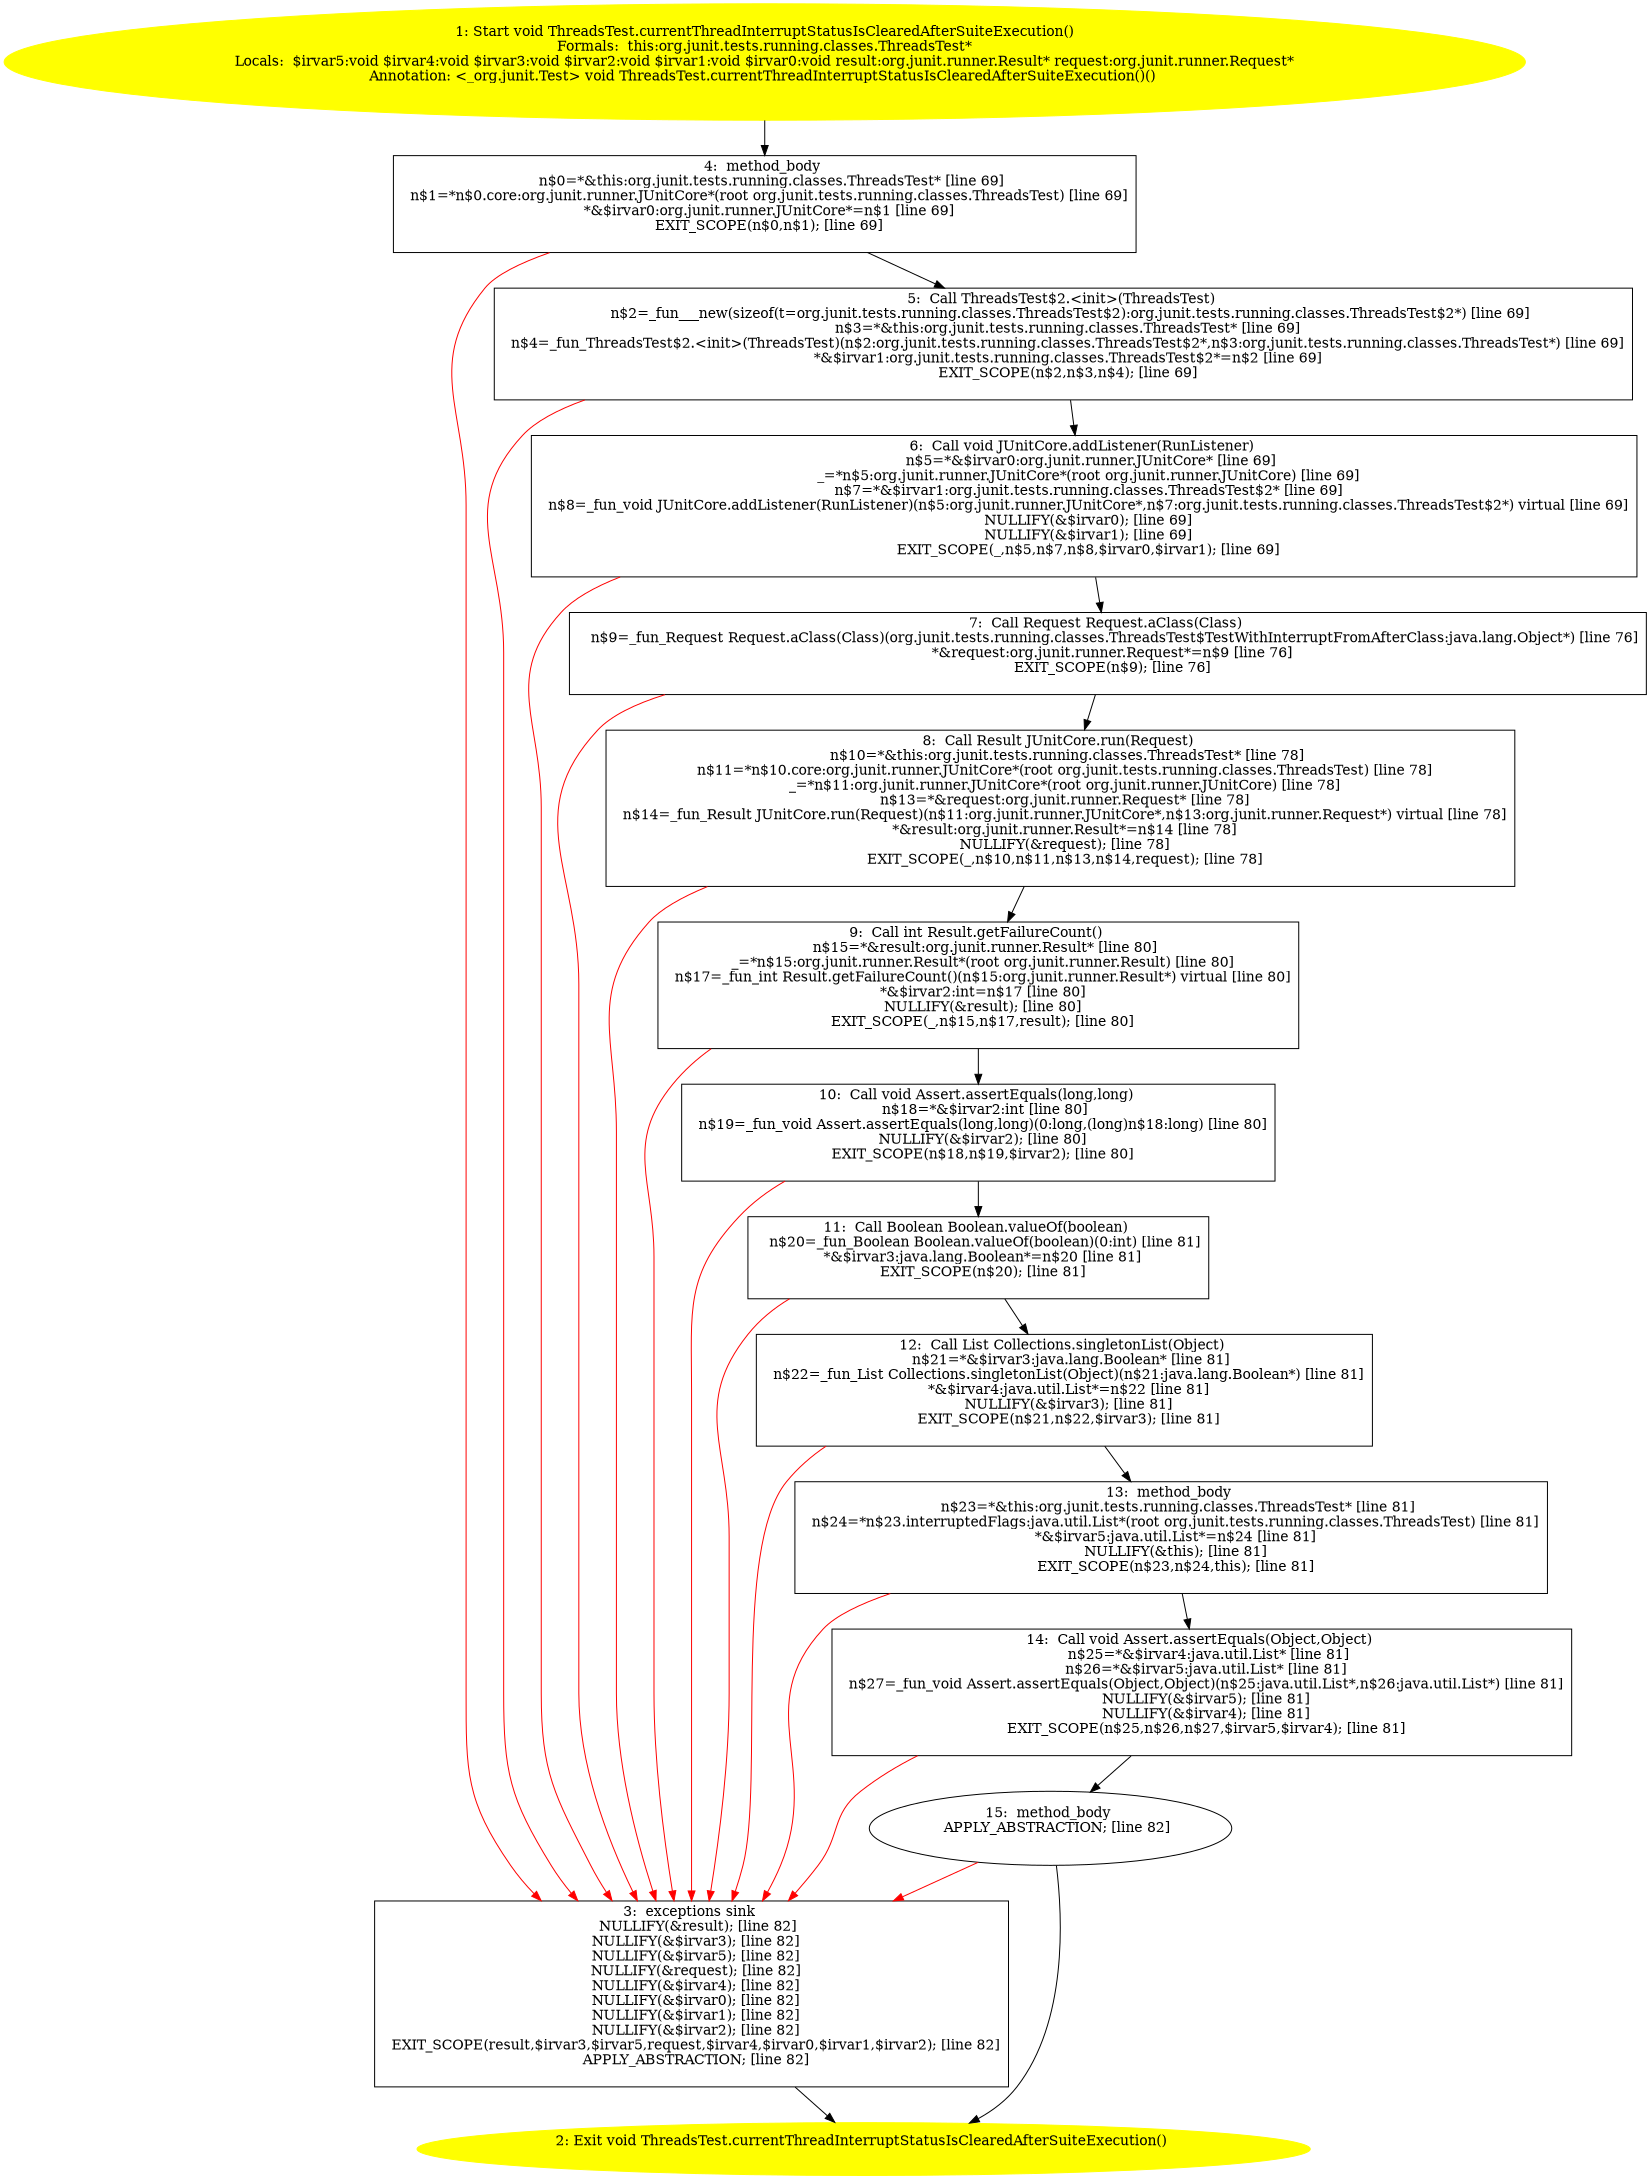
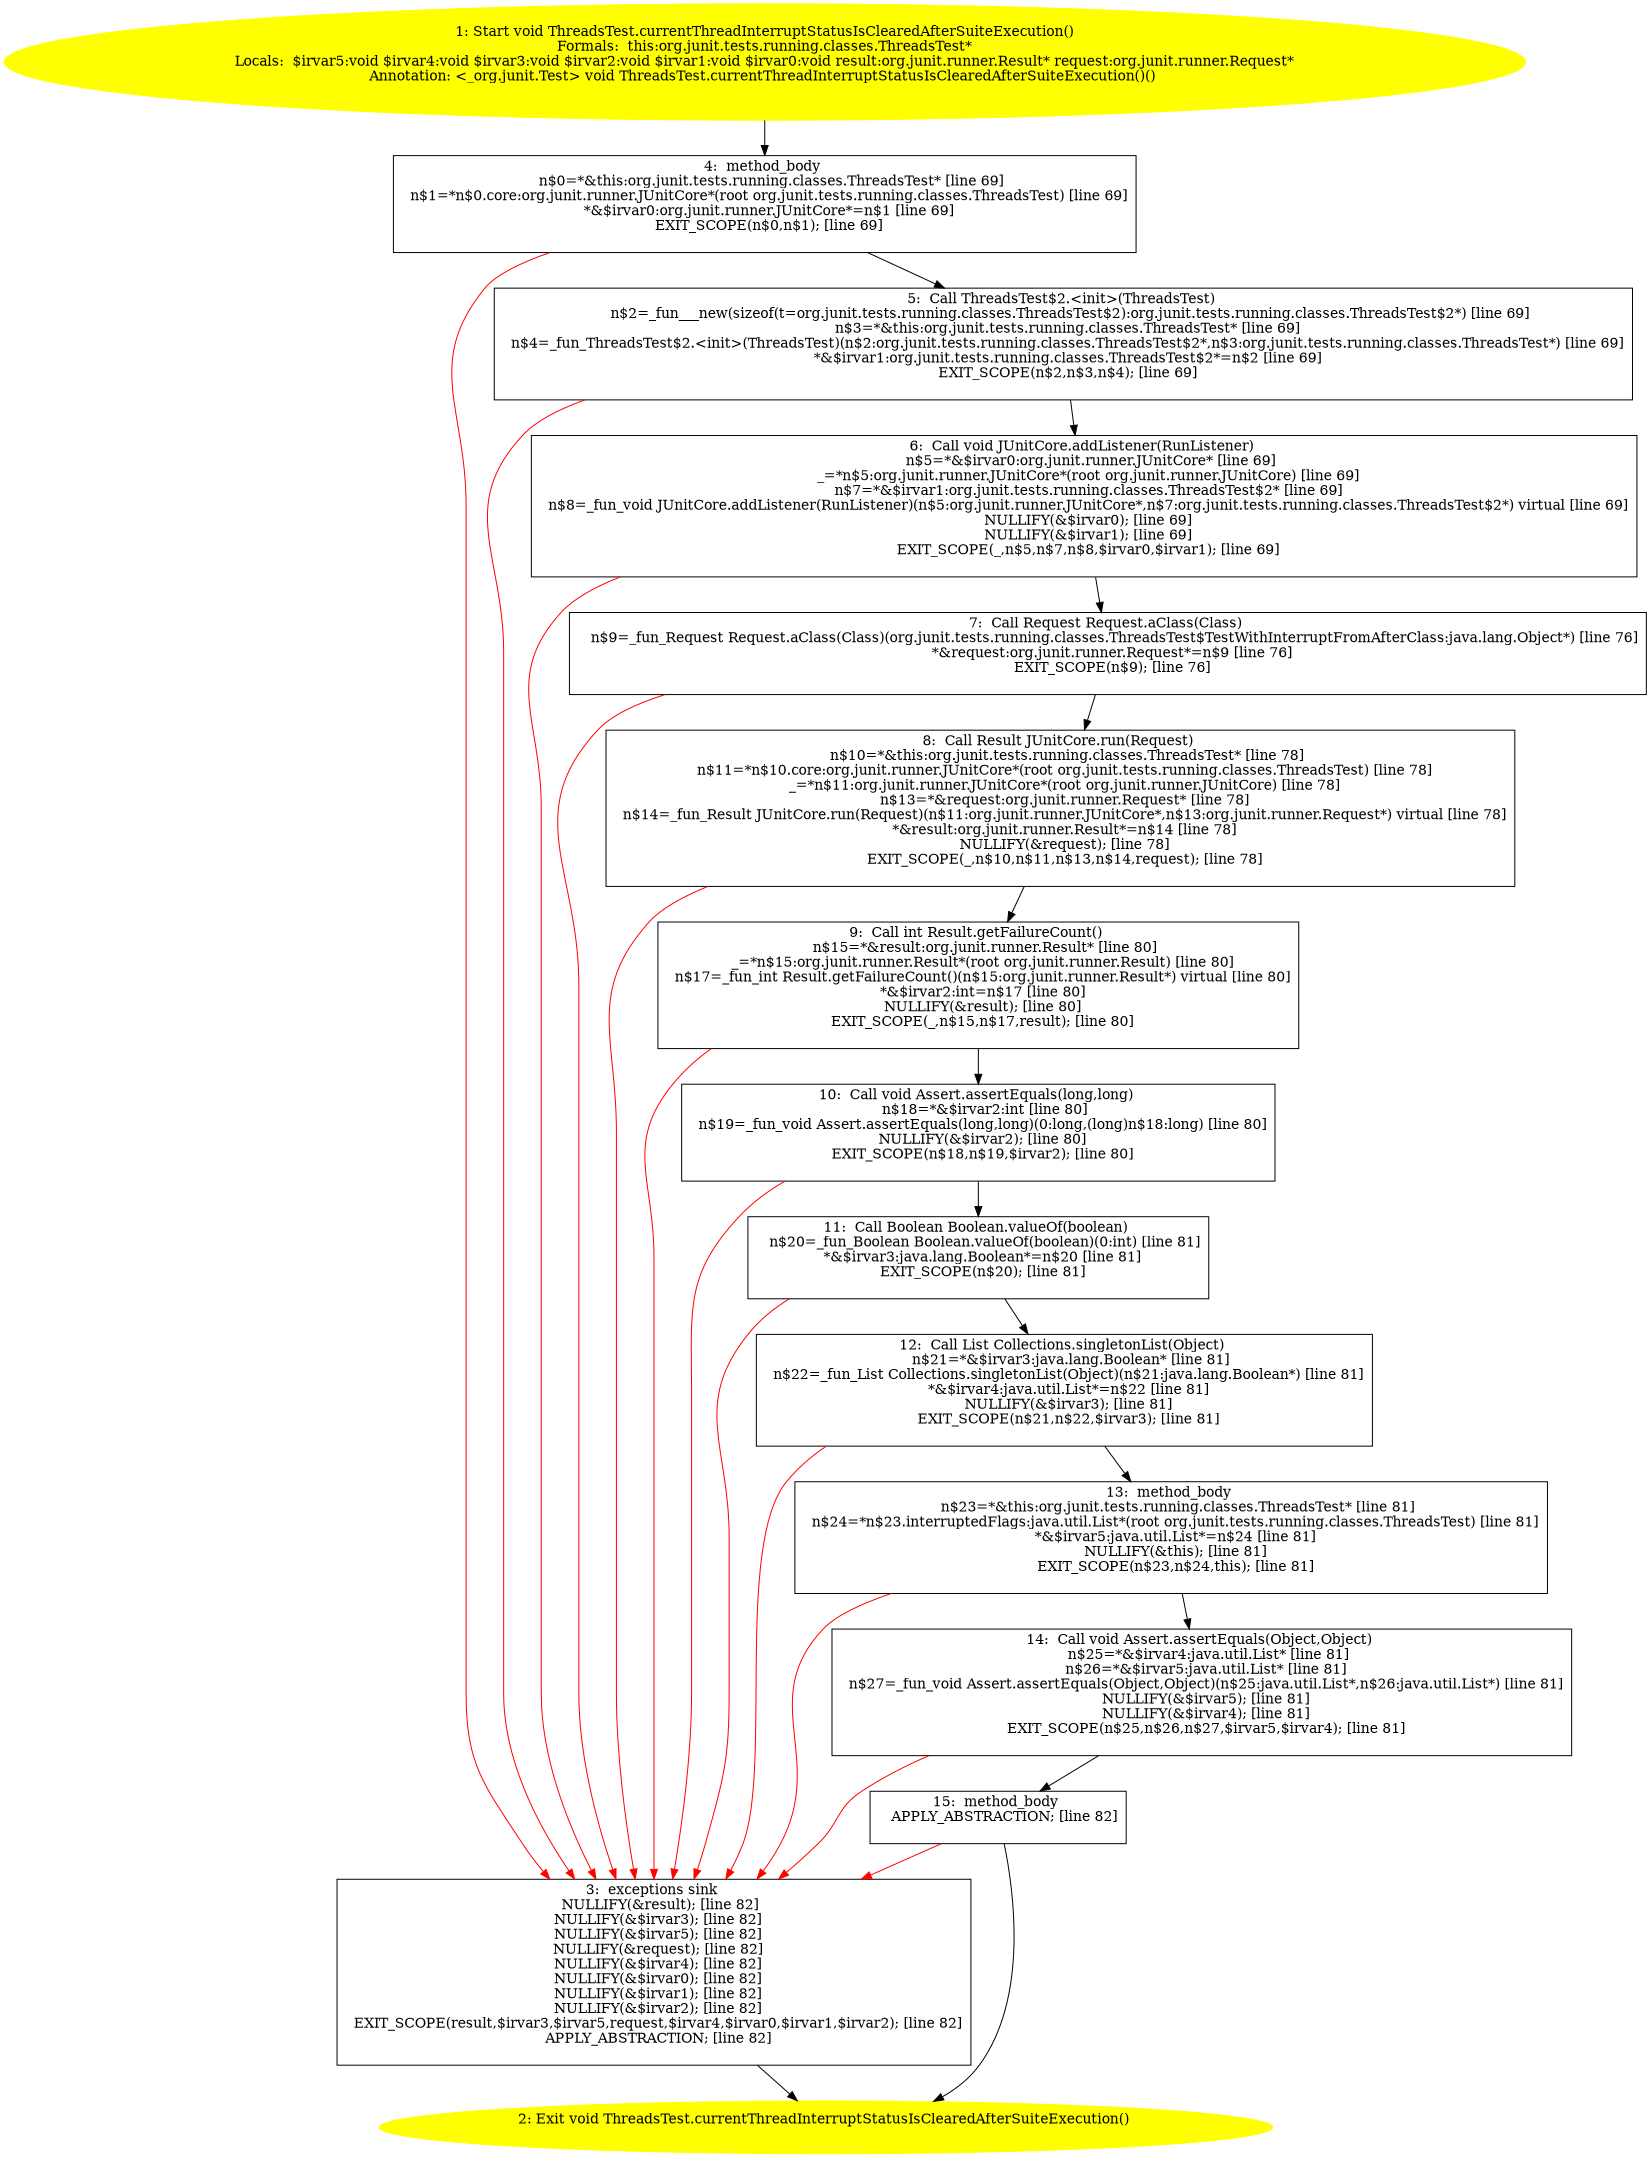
node "15:  method_body APPLY_ABSTRACTION; [line 82]": shape ellipse -> box
